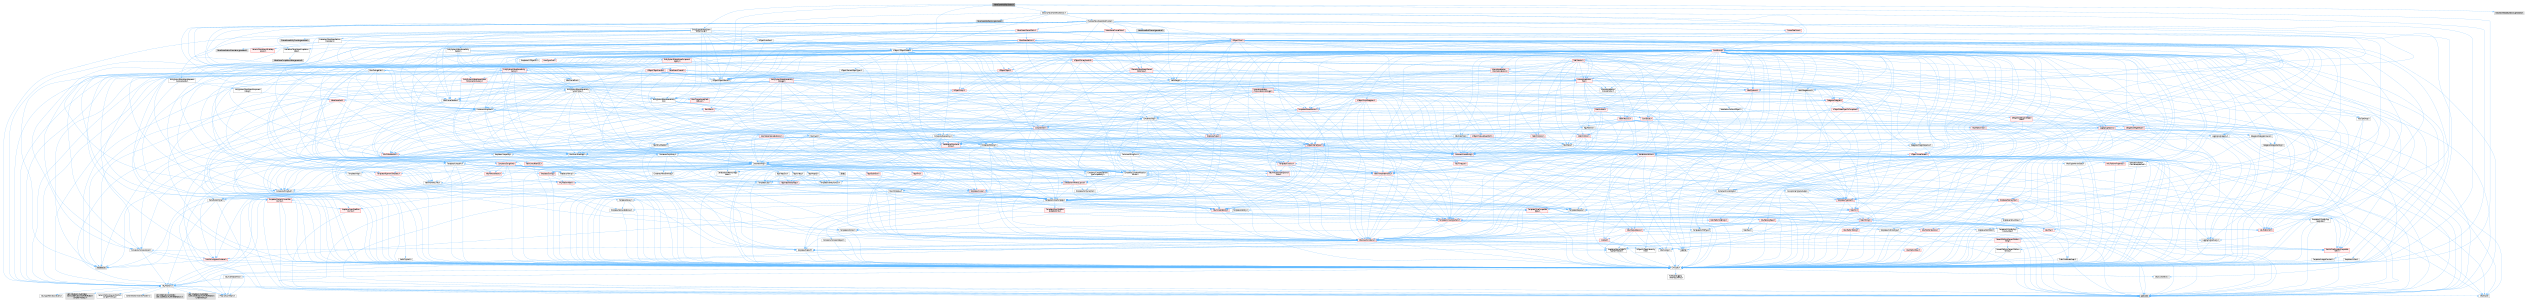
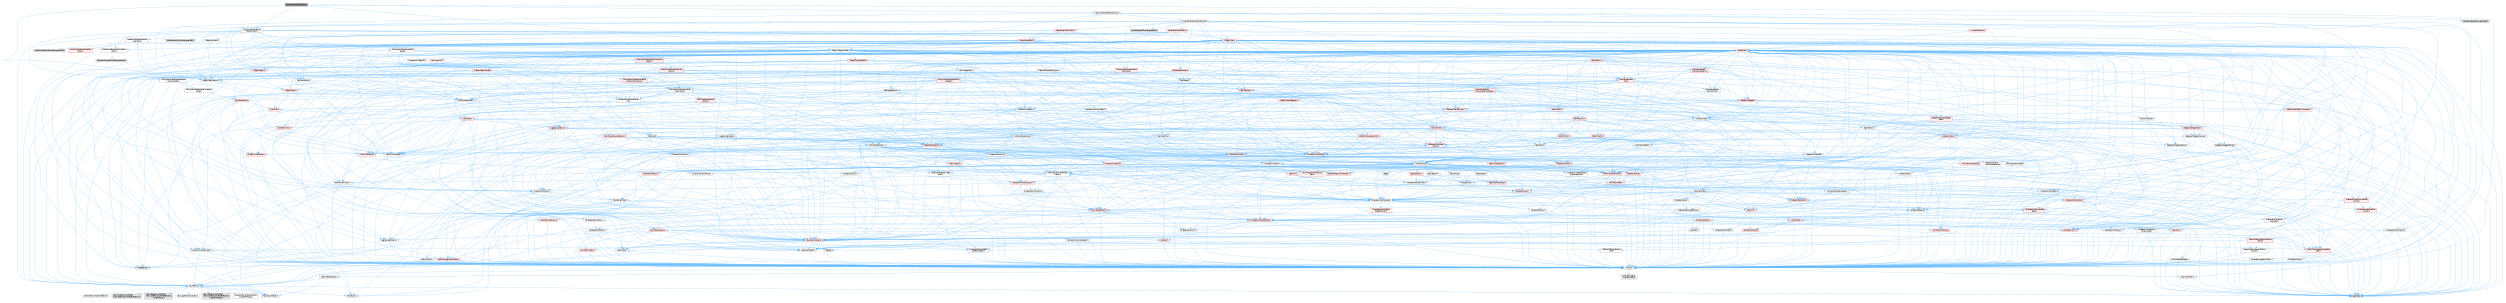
node "MovieSceneVisibilitySection.generated.h": removed
node "Misc/ByteSwap.h": label "Misc/ByteSwap.h" -> "Misc/CoreGlobals.h"
node "Templates/IsArithmetic.h": added
